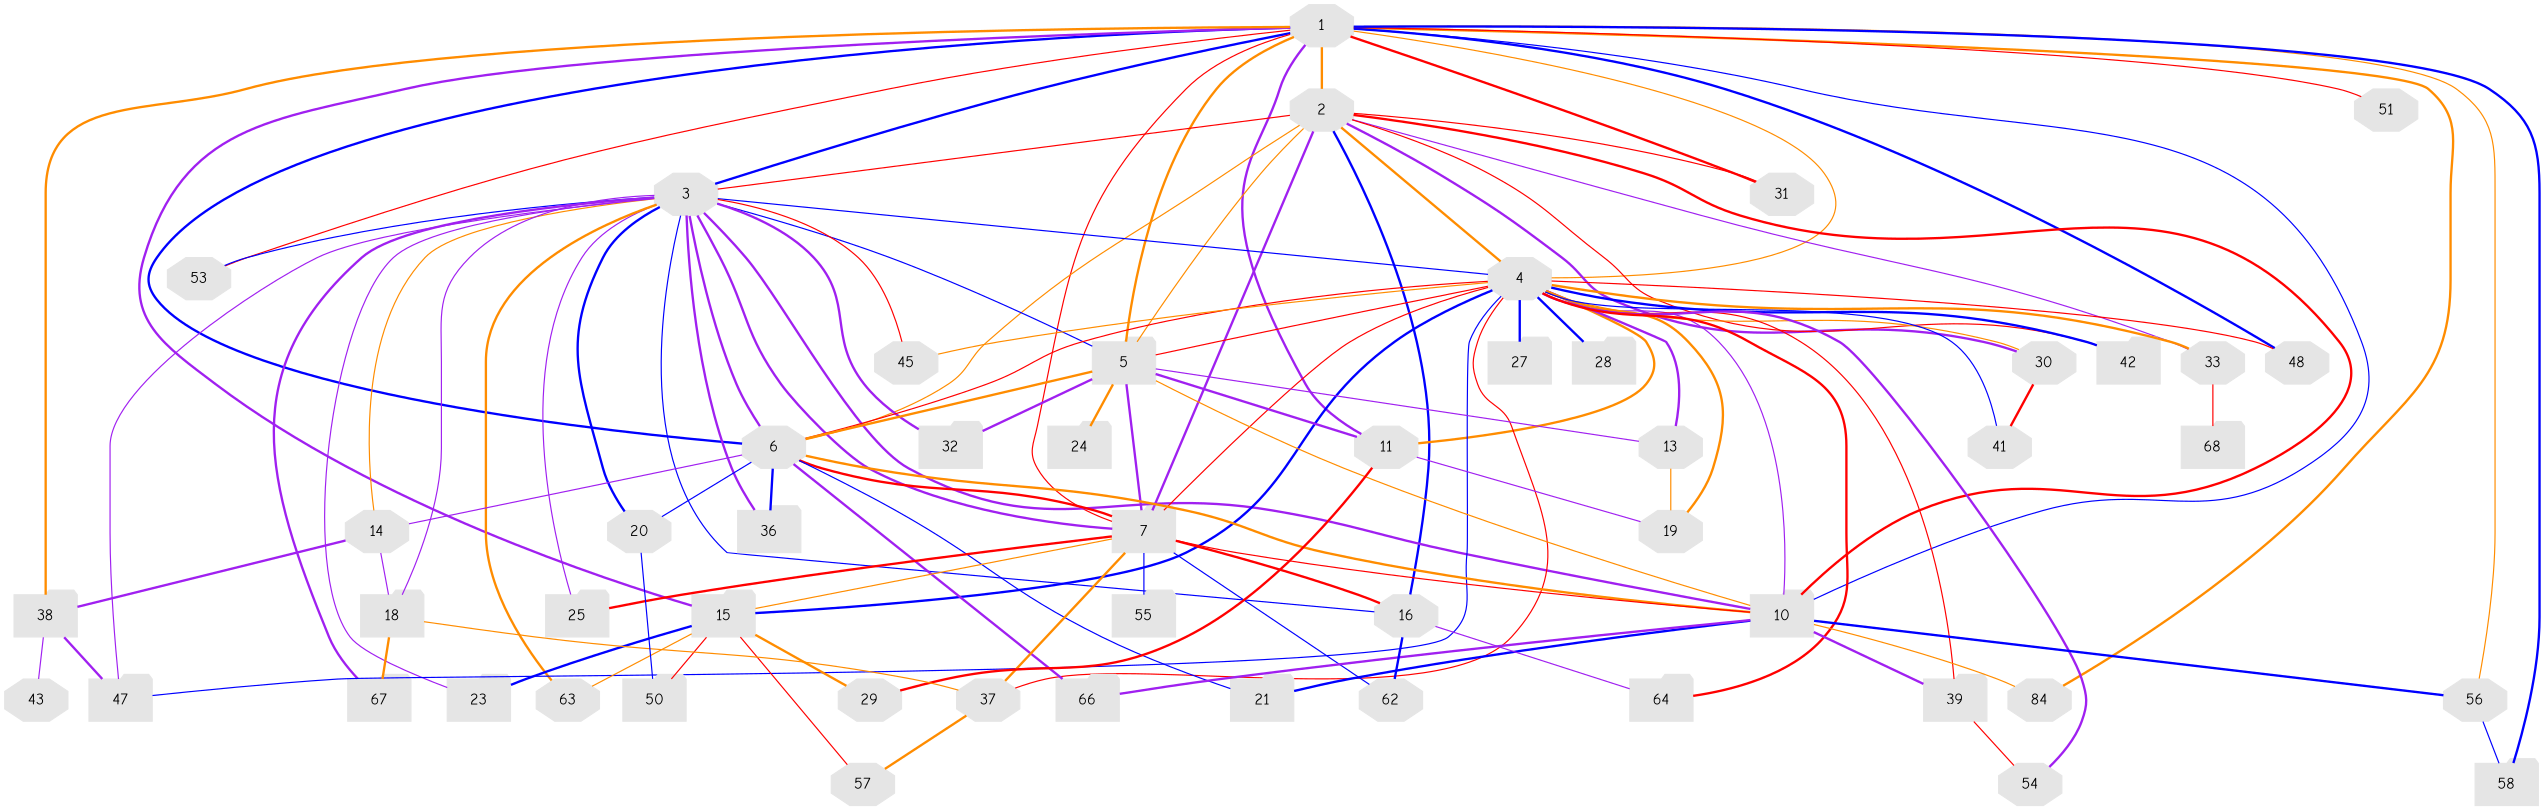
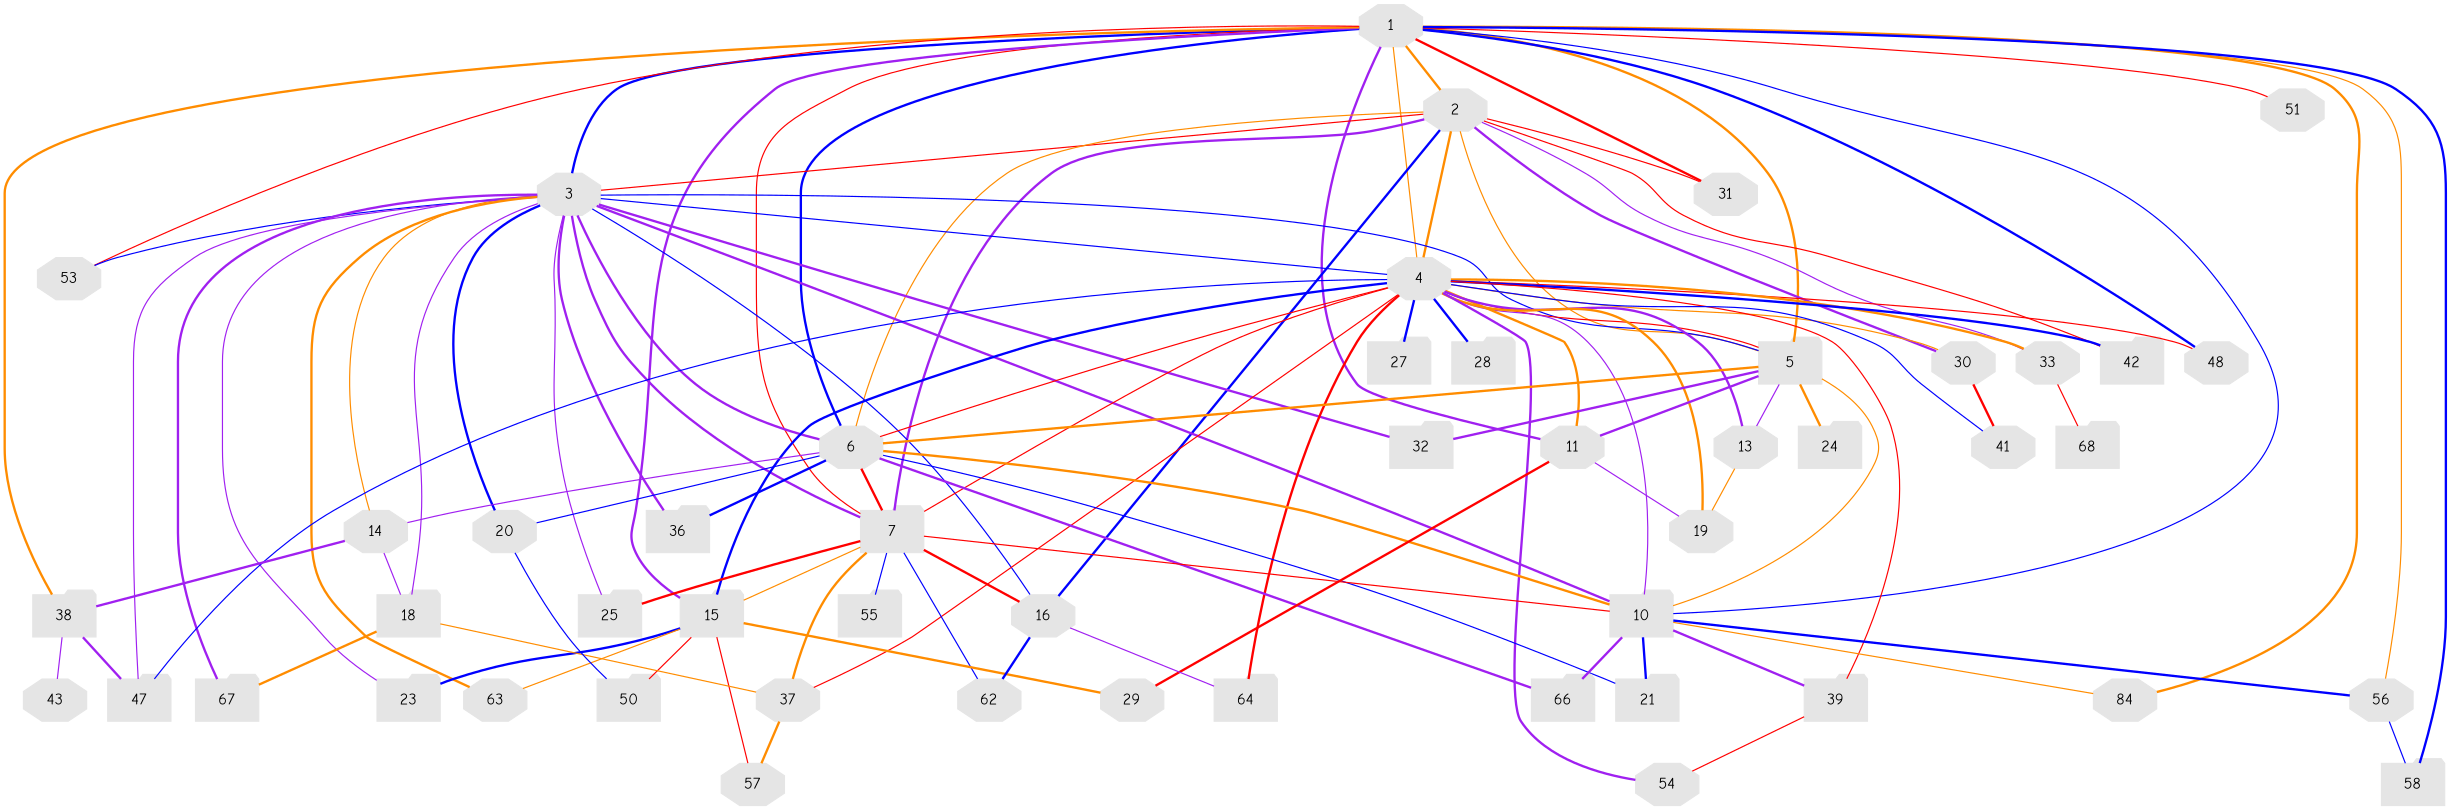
edge "2" -- "10": removed
node "45": removed
edge "5" -- "7": removed
